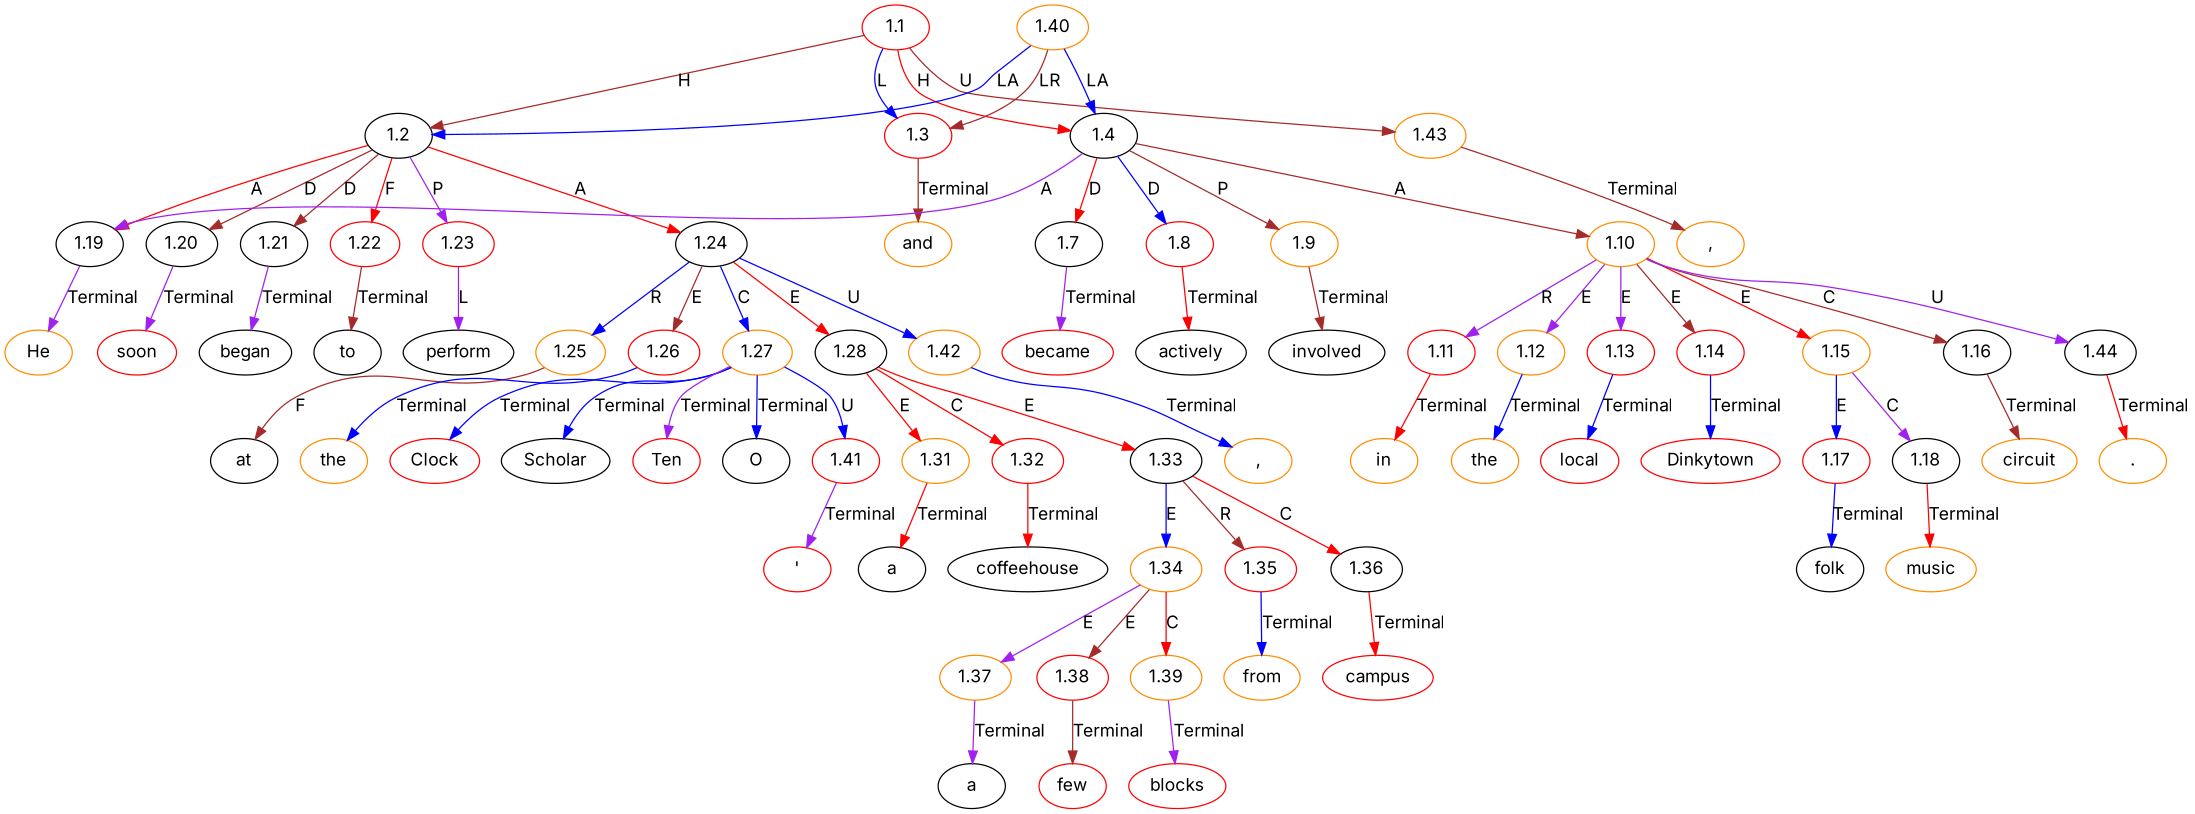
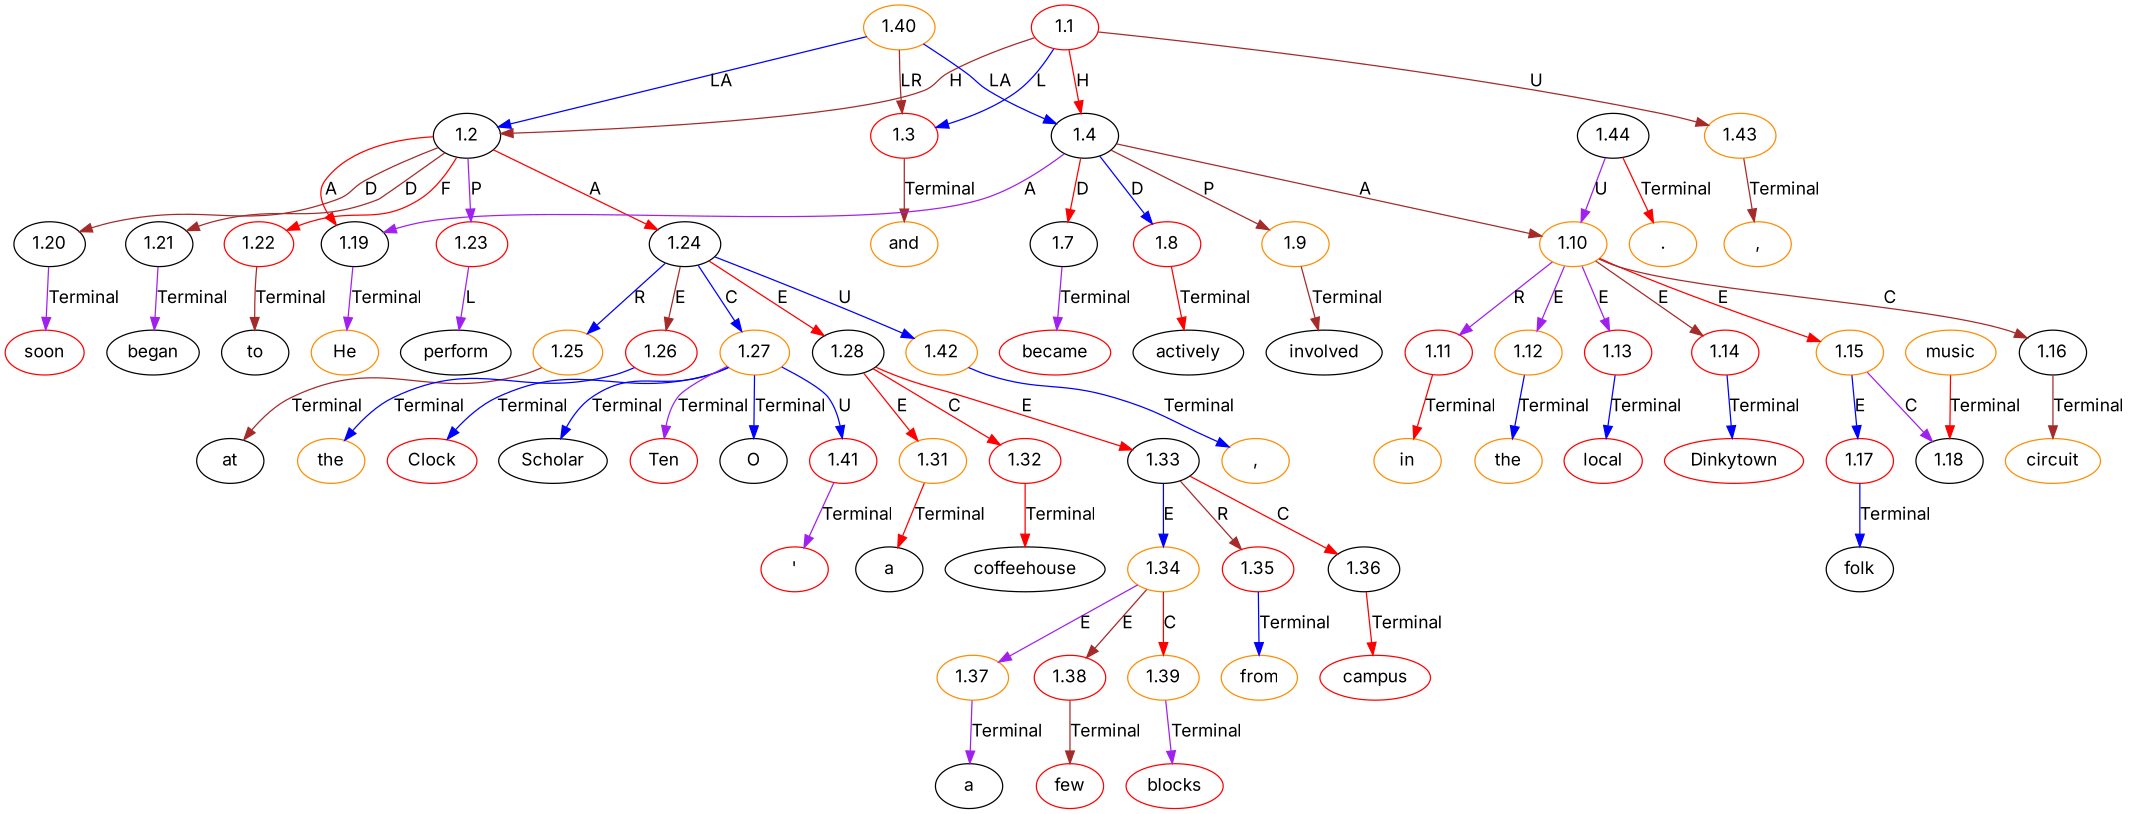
edge "1.10" -> "1.44": reversed
edge "1.25" -> "at": label "F" -> "Terminal"
edge "1.18" -> "music": reversed
